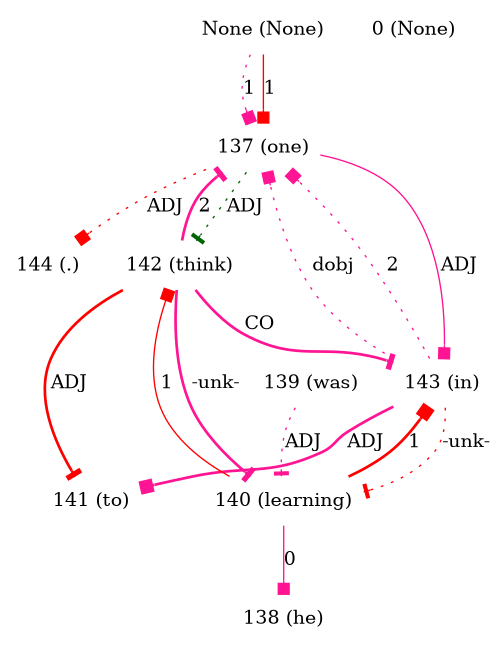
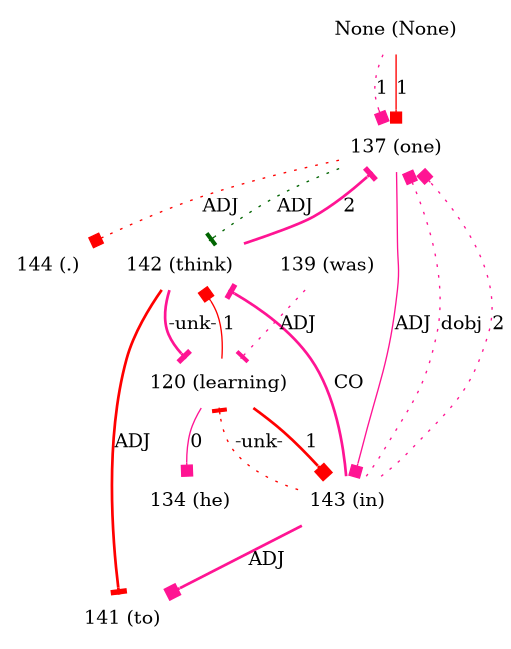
node "0 (None)": removed
edge "142 (think)" -> "143 (in)": reversed
node "140 (learning)": label "140 (learning)" -> "120 (learning)"
node "138 (he)": label "138 (he)" -> "134 (he)"
